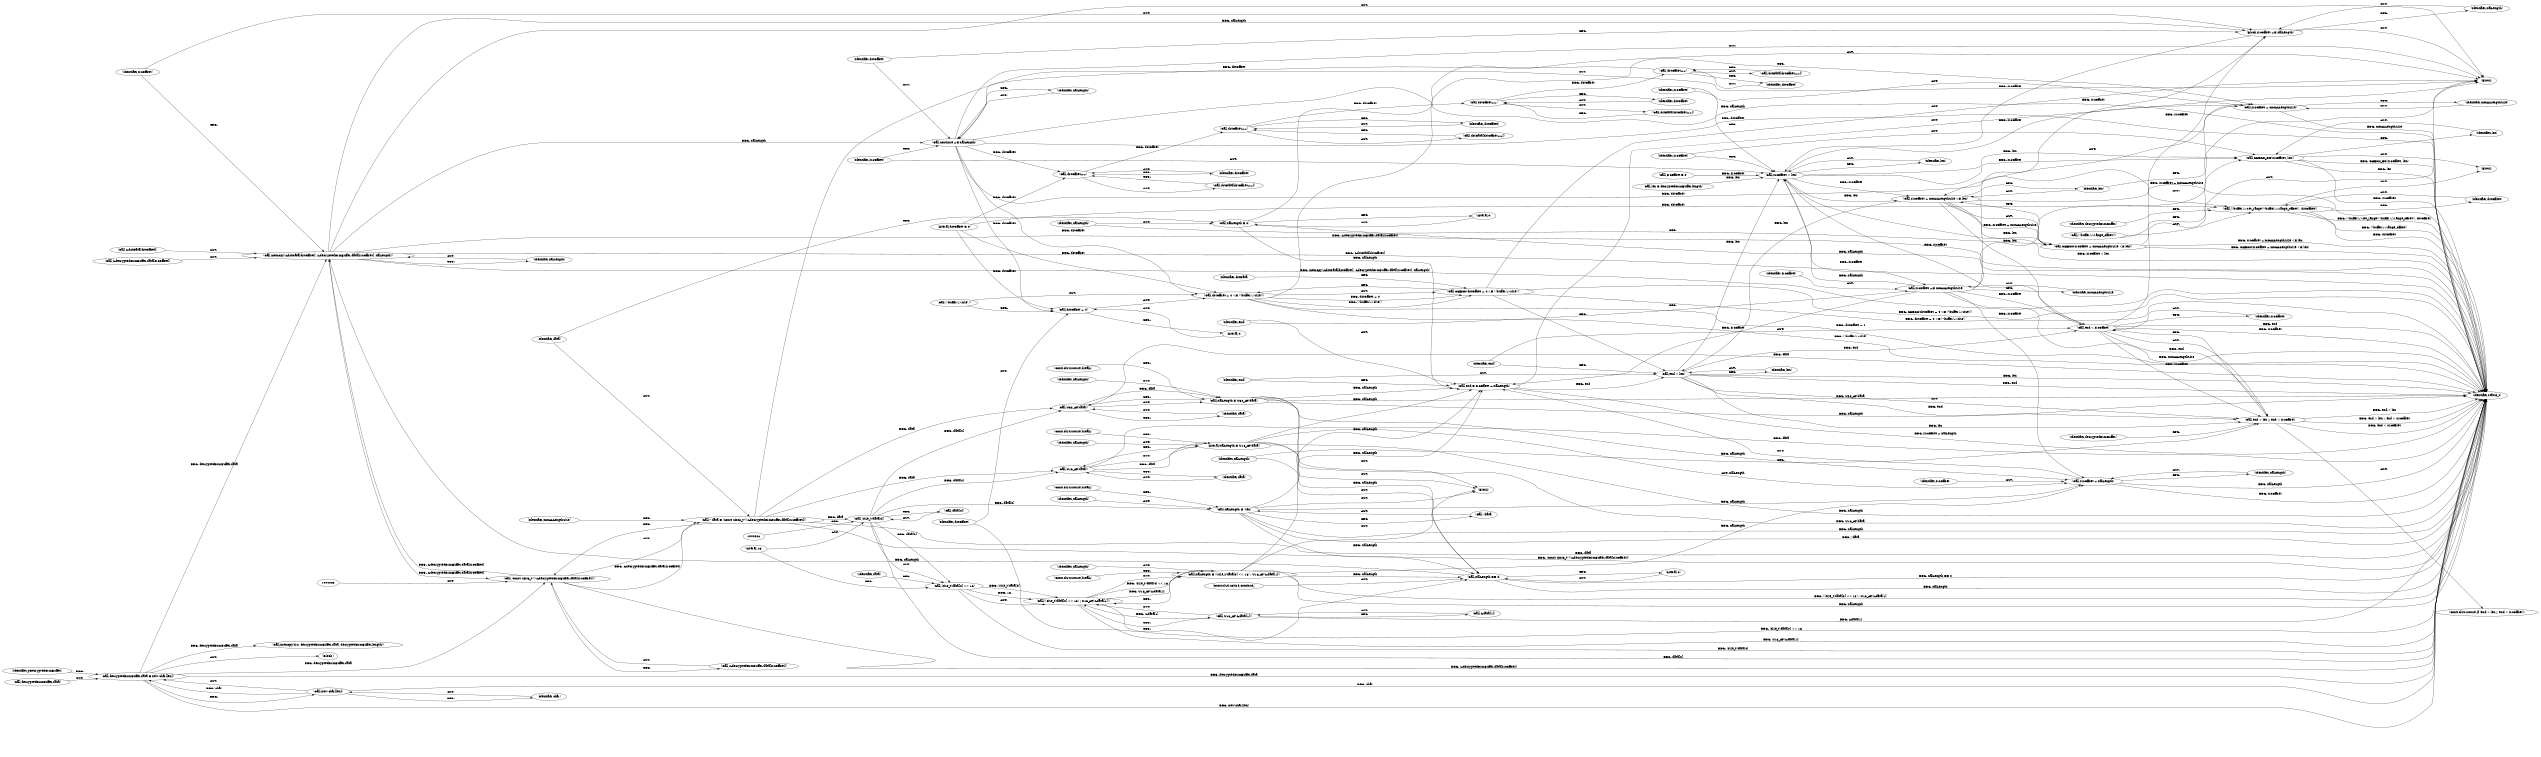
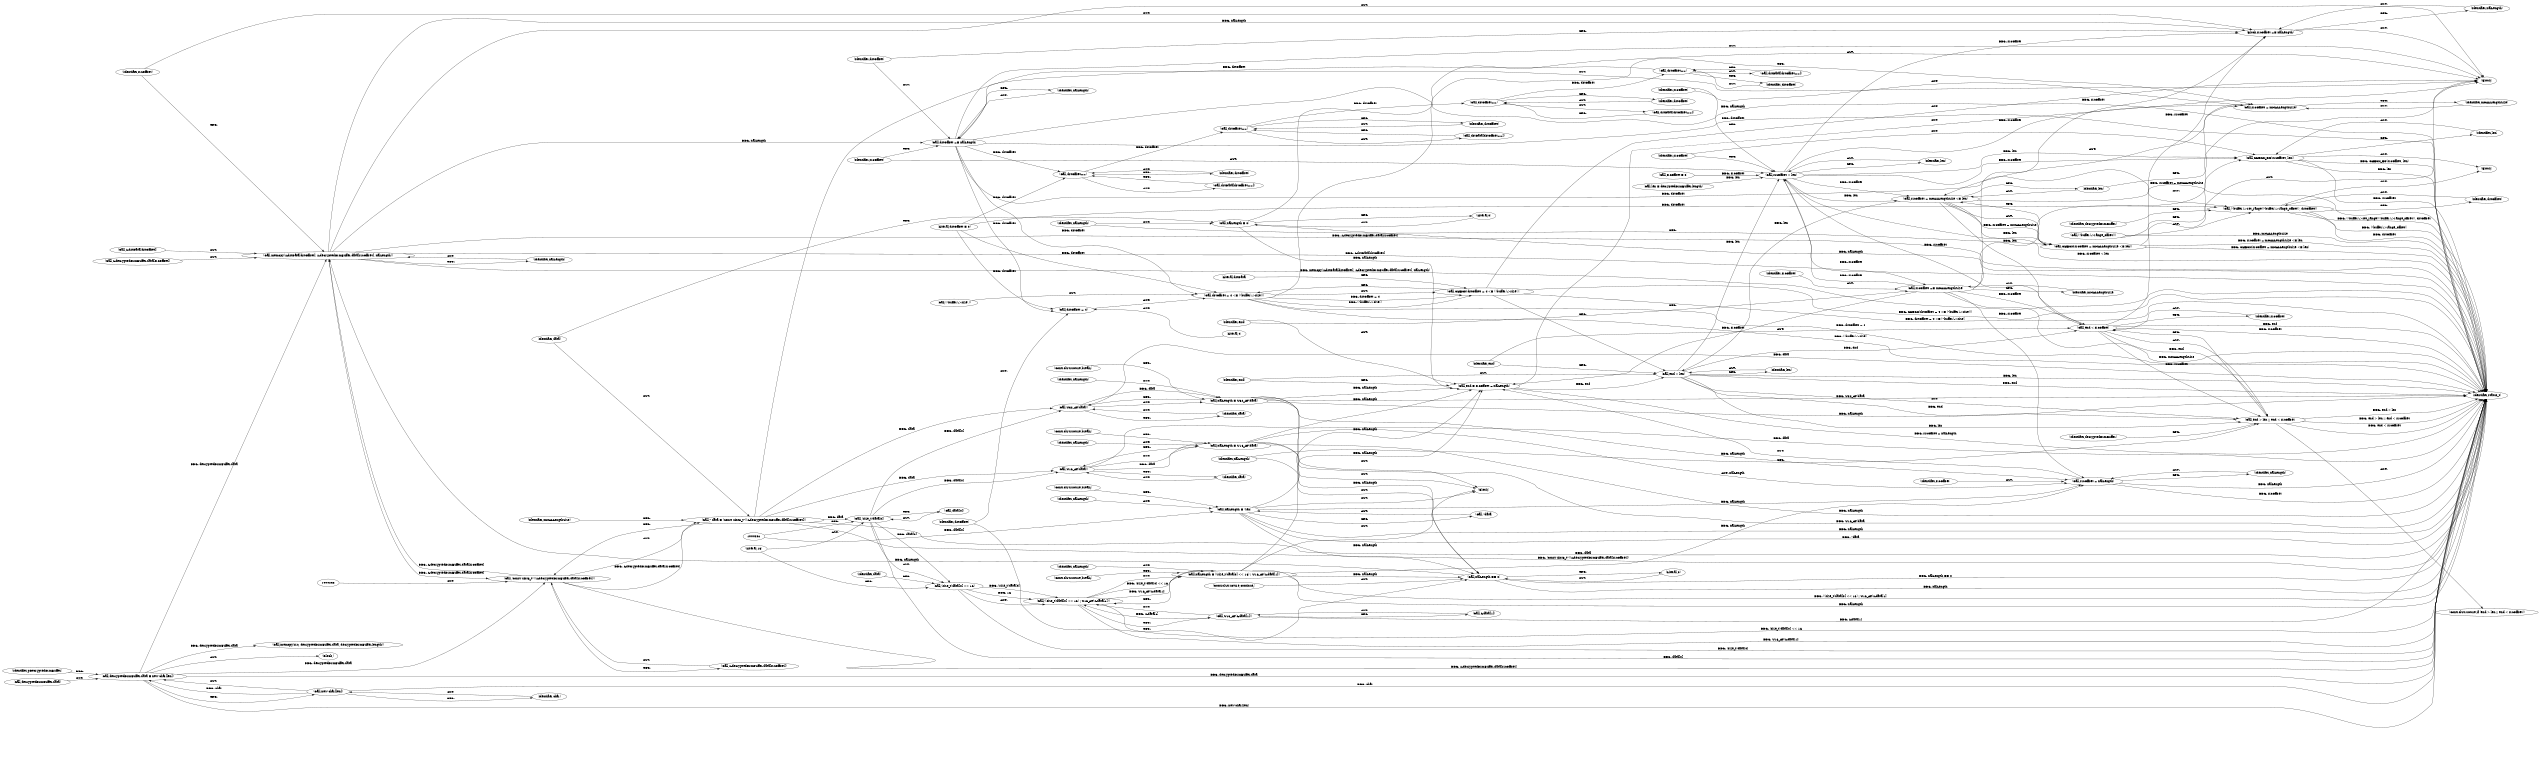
edge "(Block,srcOffset += nalLength)" -> "(Call,srcOffset < len)": reversed
edge "(Call,srcOffset + mNALLengthSize)" -> "(Identifier,status_t)": now "(Call,(*buffer)->range_offset())" -> "(Identifier,status_t)"
node "(Call,continue += nalLength)": label "(Call,continue += nalLength)" -> "(Call,dstOffset += nalLength)"
edge "(Call,srcOffset += mNALLengthSize)" -> "(Call,srcOffset < len)": label "DDG: nalLength" -> "DDG: srcOffset"
node "(Identifier,dstData)": label "(Identifier,dstData)" -> "(Literal,dstData)"
edge "(Call,(*buffer)->size())" -> "(Call,dstOffset + 4)": removed, label "CFG:"
edge "(Call,dstOffset + 4)" -> "(Literal,4)": removed, label "CFG:"
node "(Literal,nalLength = U16_AT(data))": label "(Literal,nalLength = U16_AT(data))" -> "(Call,nalLength = U16_AT(data))"
edge "(Call,(size_t)data[0])" -> "(Call,nalLength = *len)": now "1000261" -> "(Call,nalLength = *len)"
edge "(Call,decryptedDrmBuffer.data = new char[len])" -> "(Call,new char[len])": label "DDG: " -> "CFG: "
